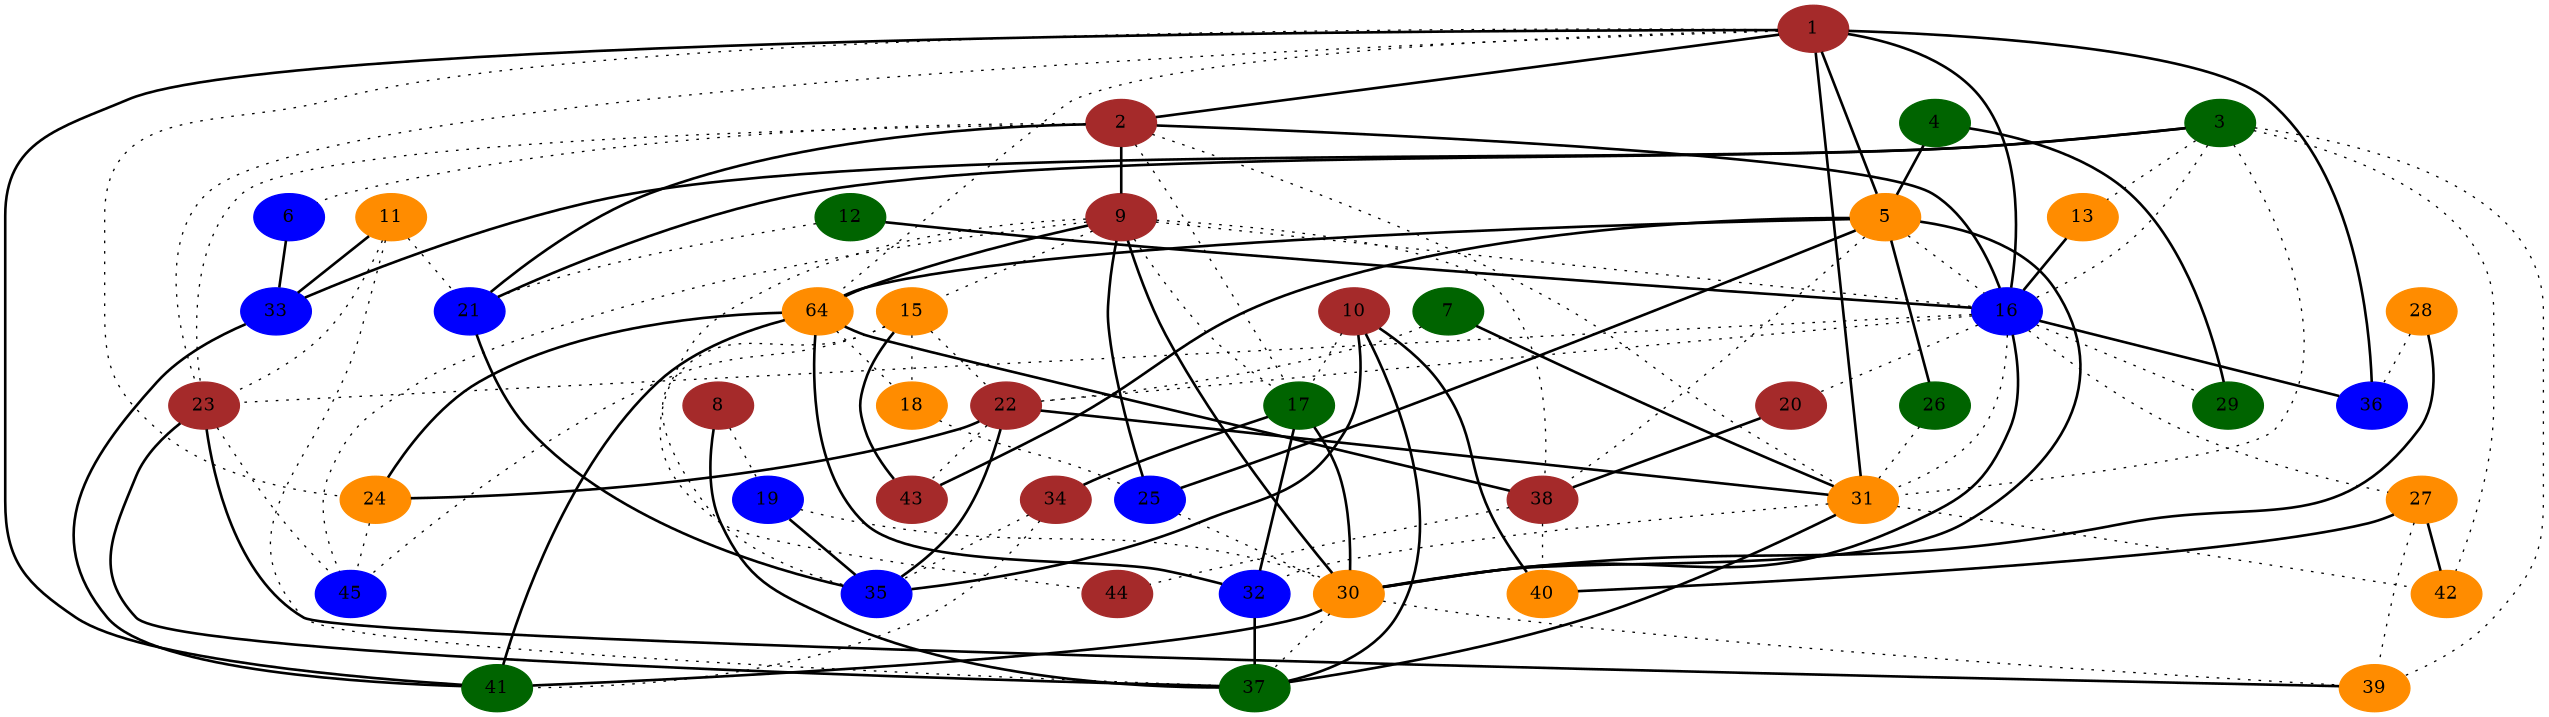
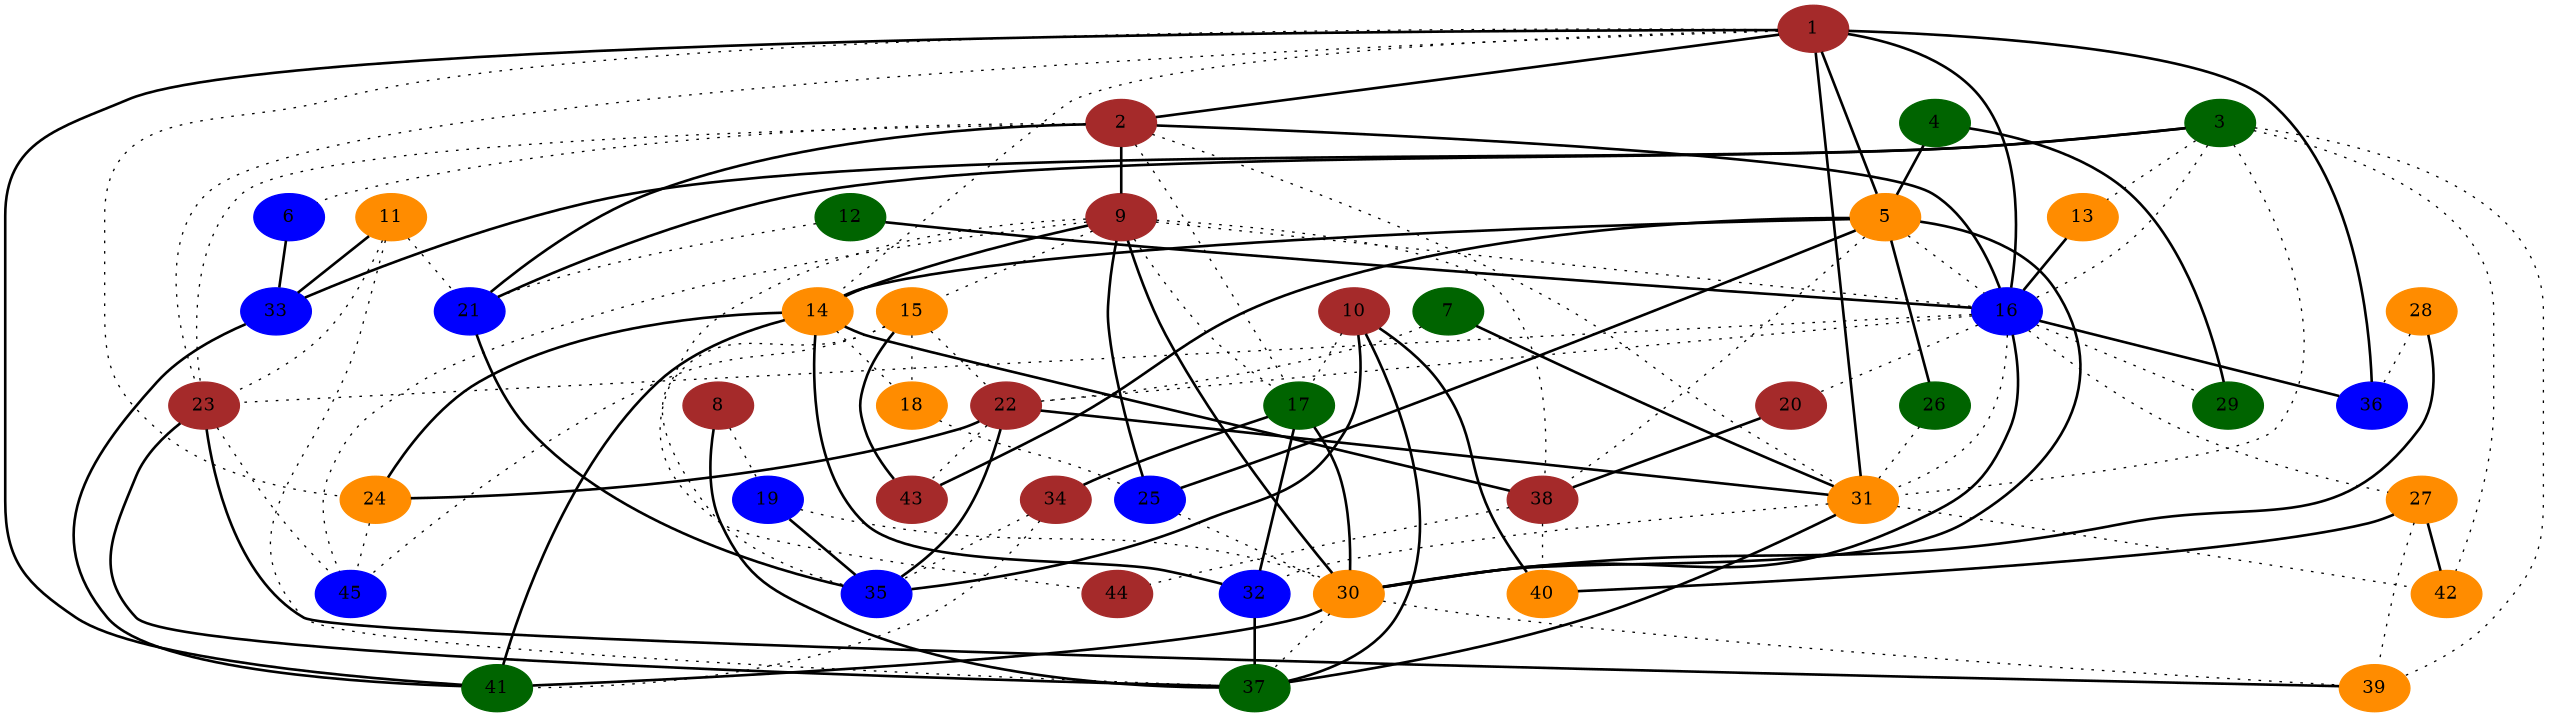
node "64": label "64" -> "14"
